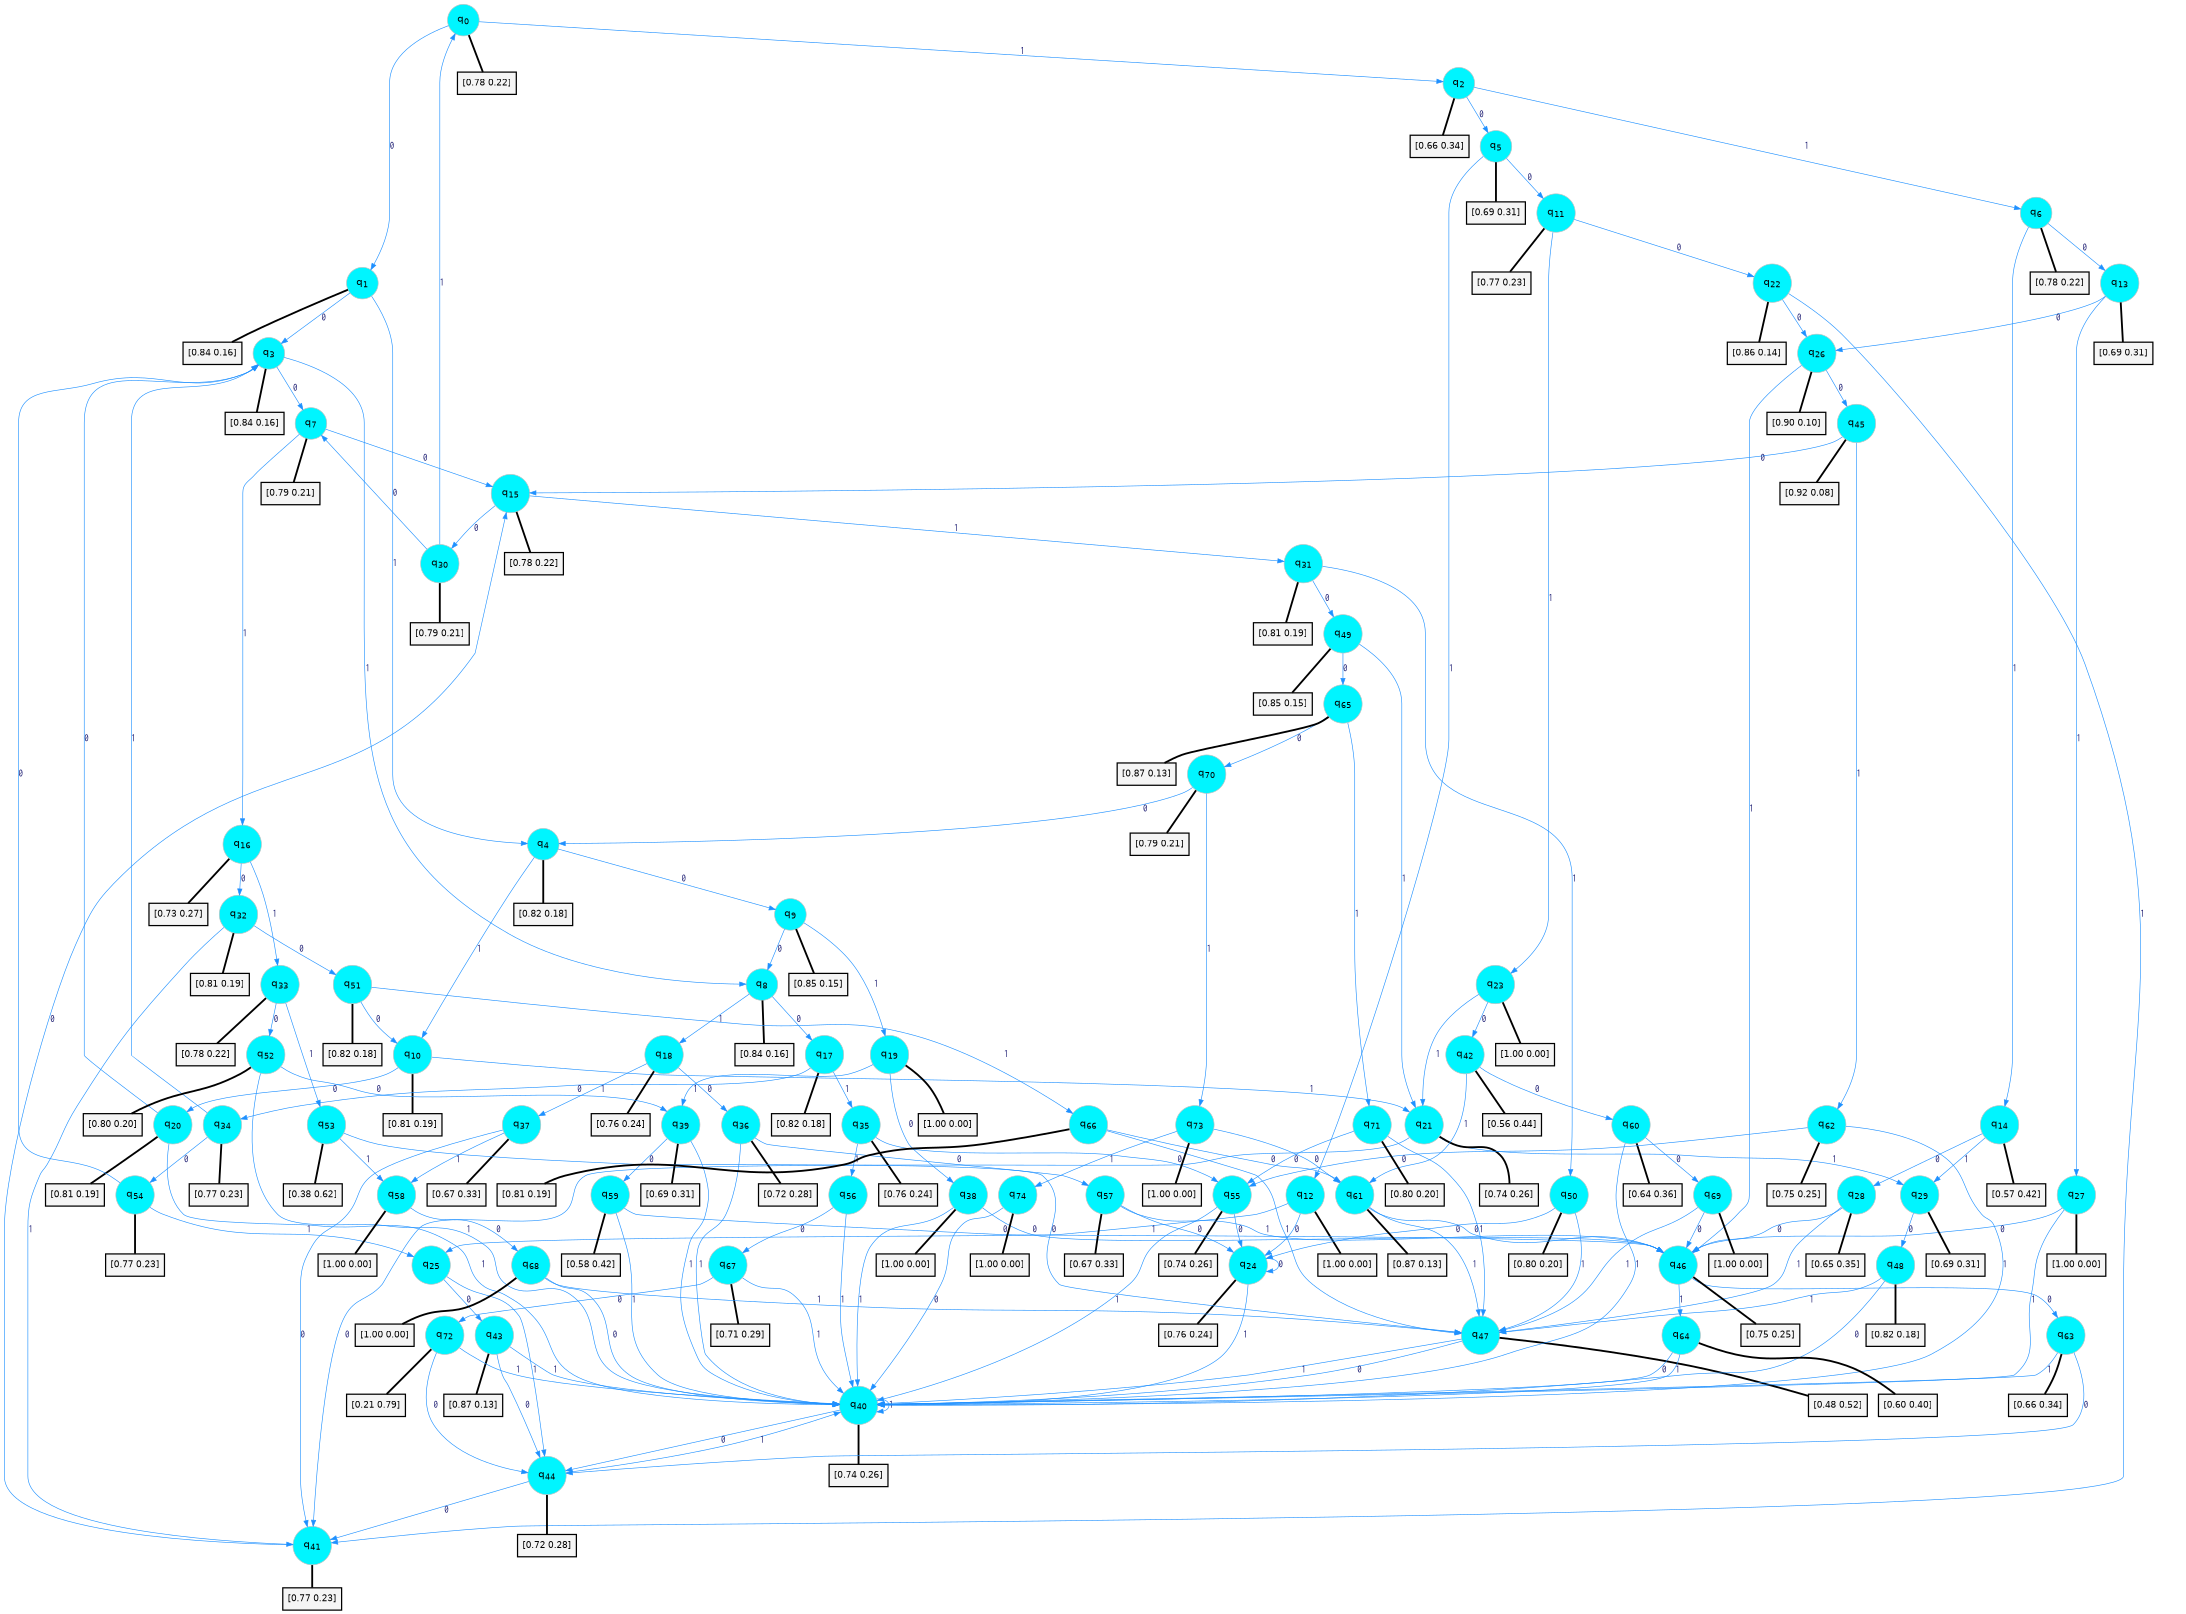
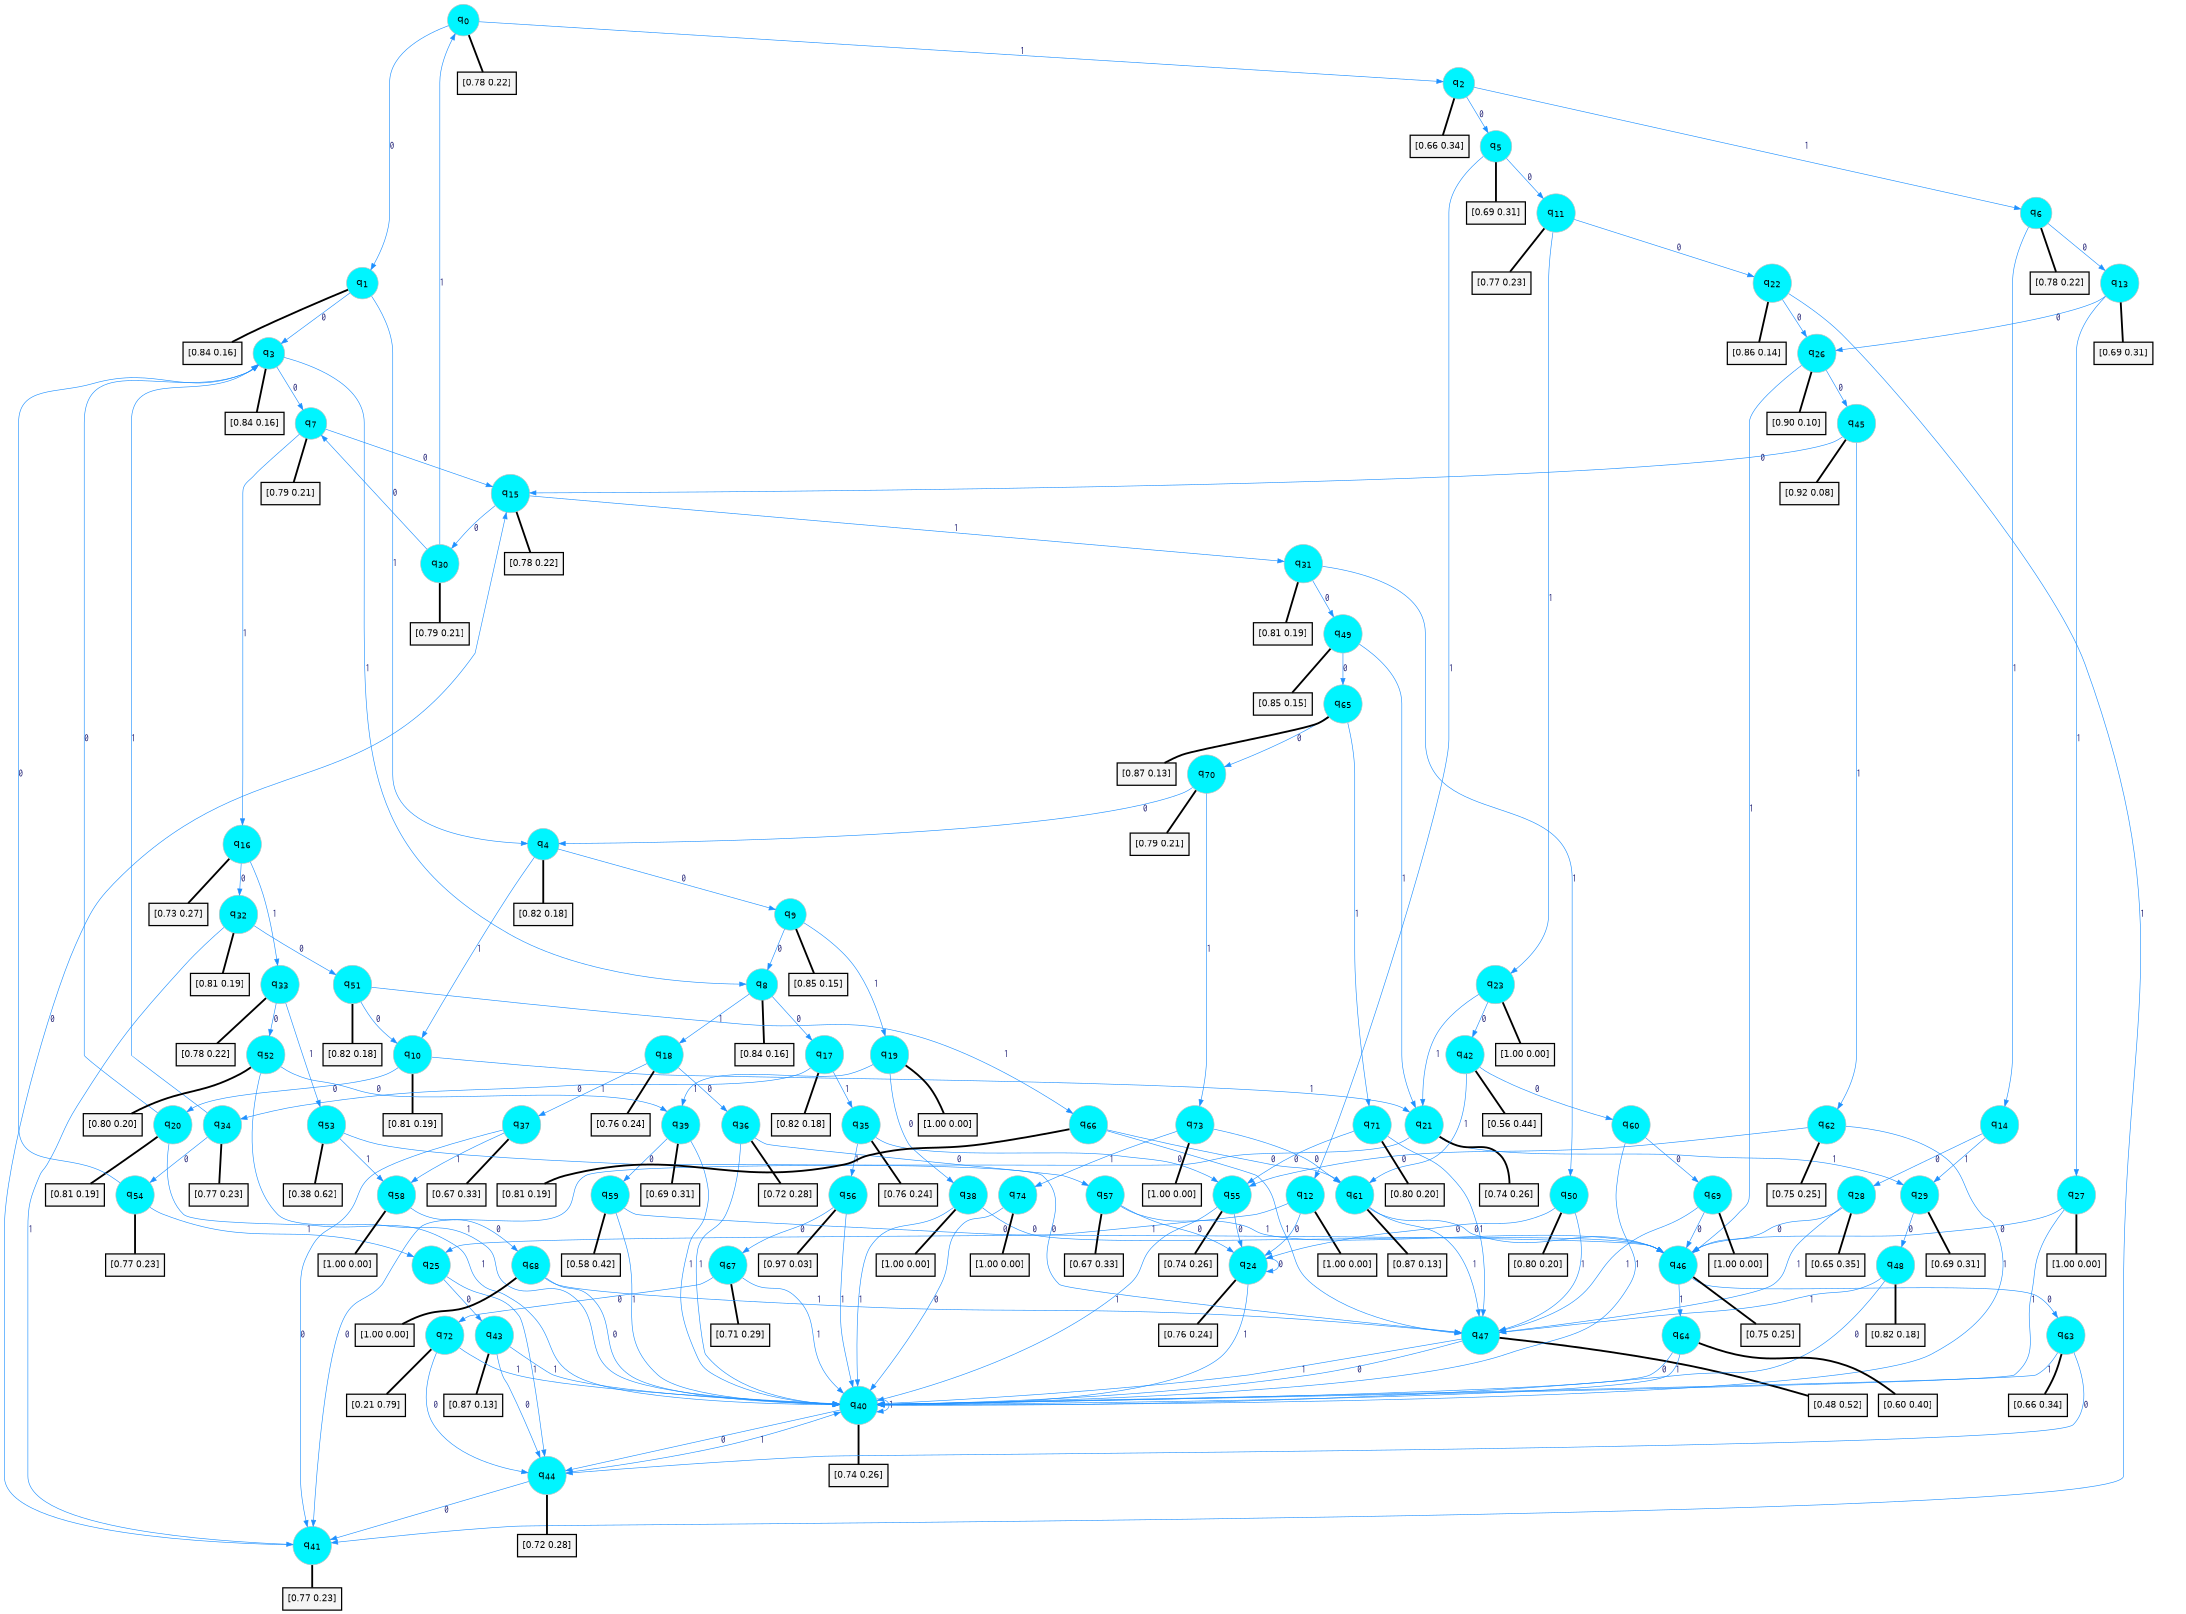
node "[0.64 0.36]": removed
node "[0.57 0.42]": removed
node "[0.97 0.03]": added
